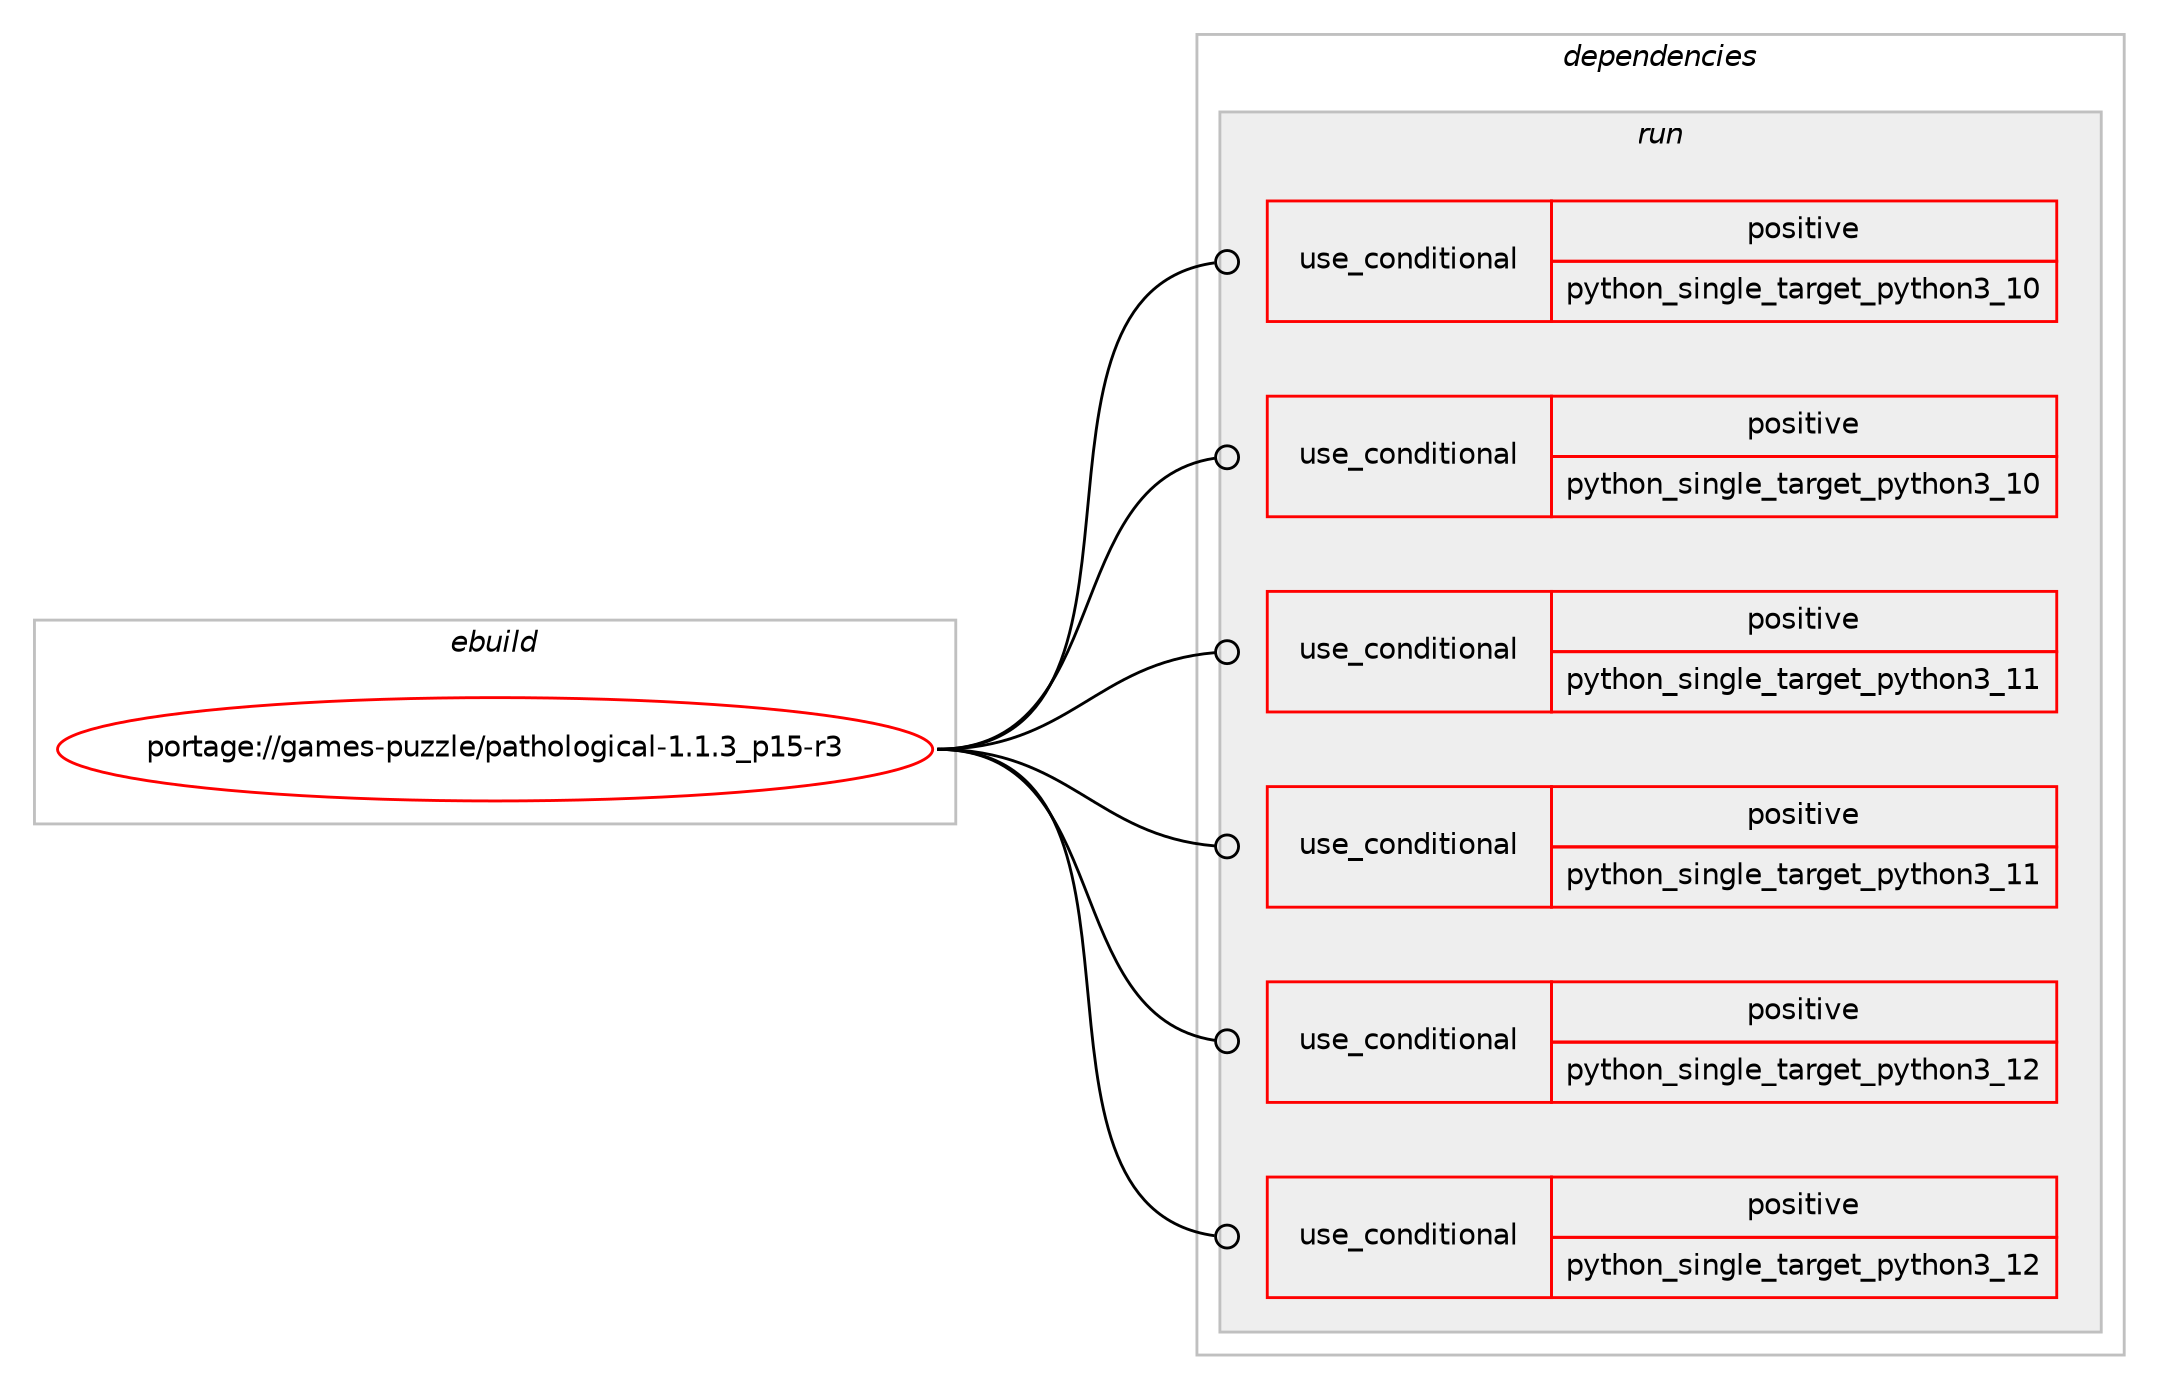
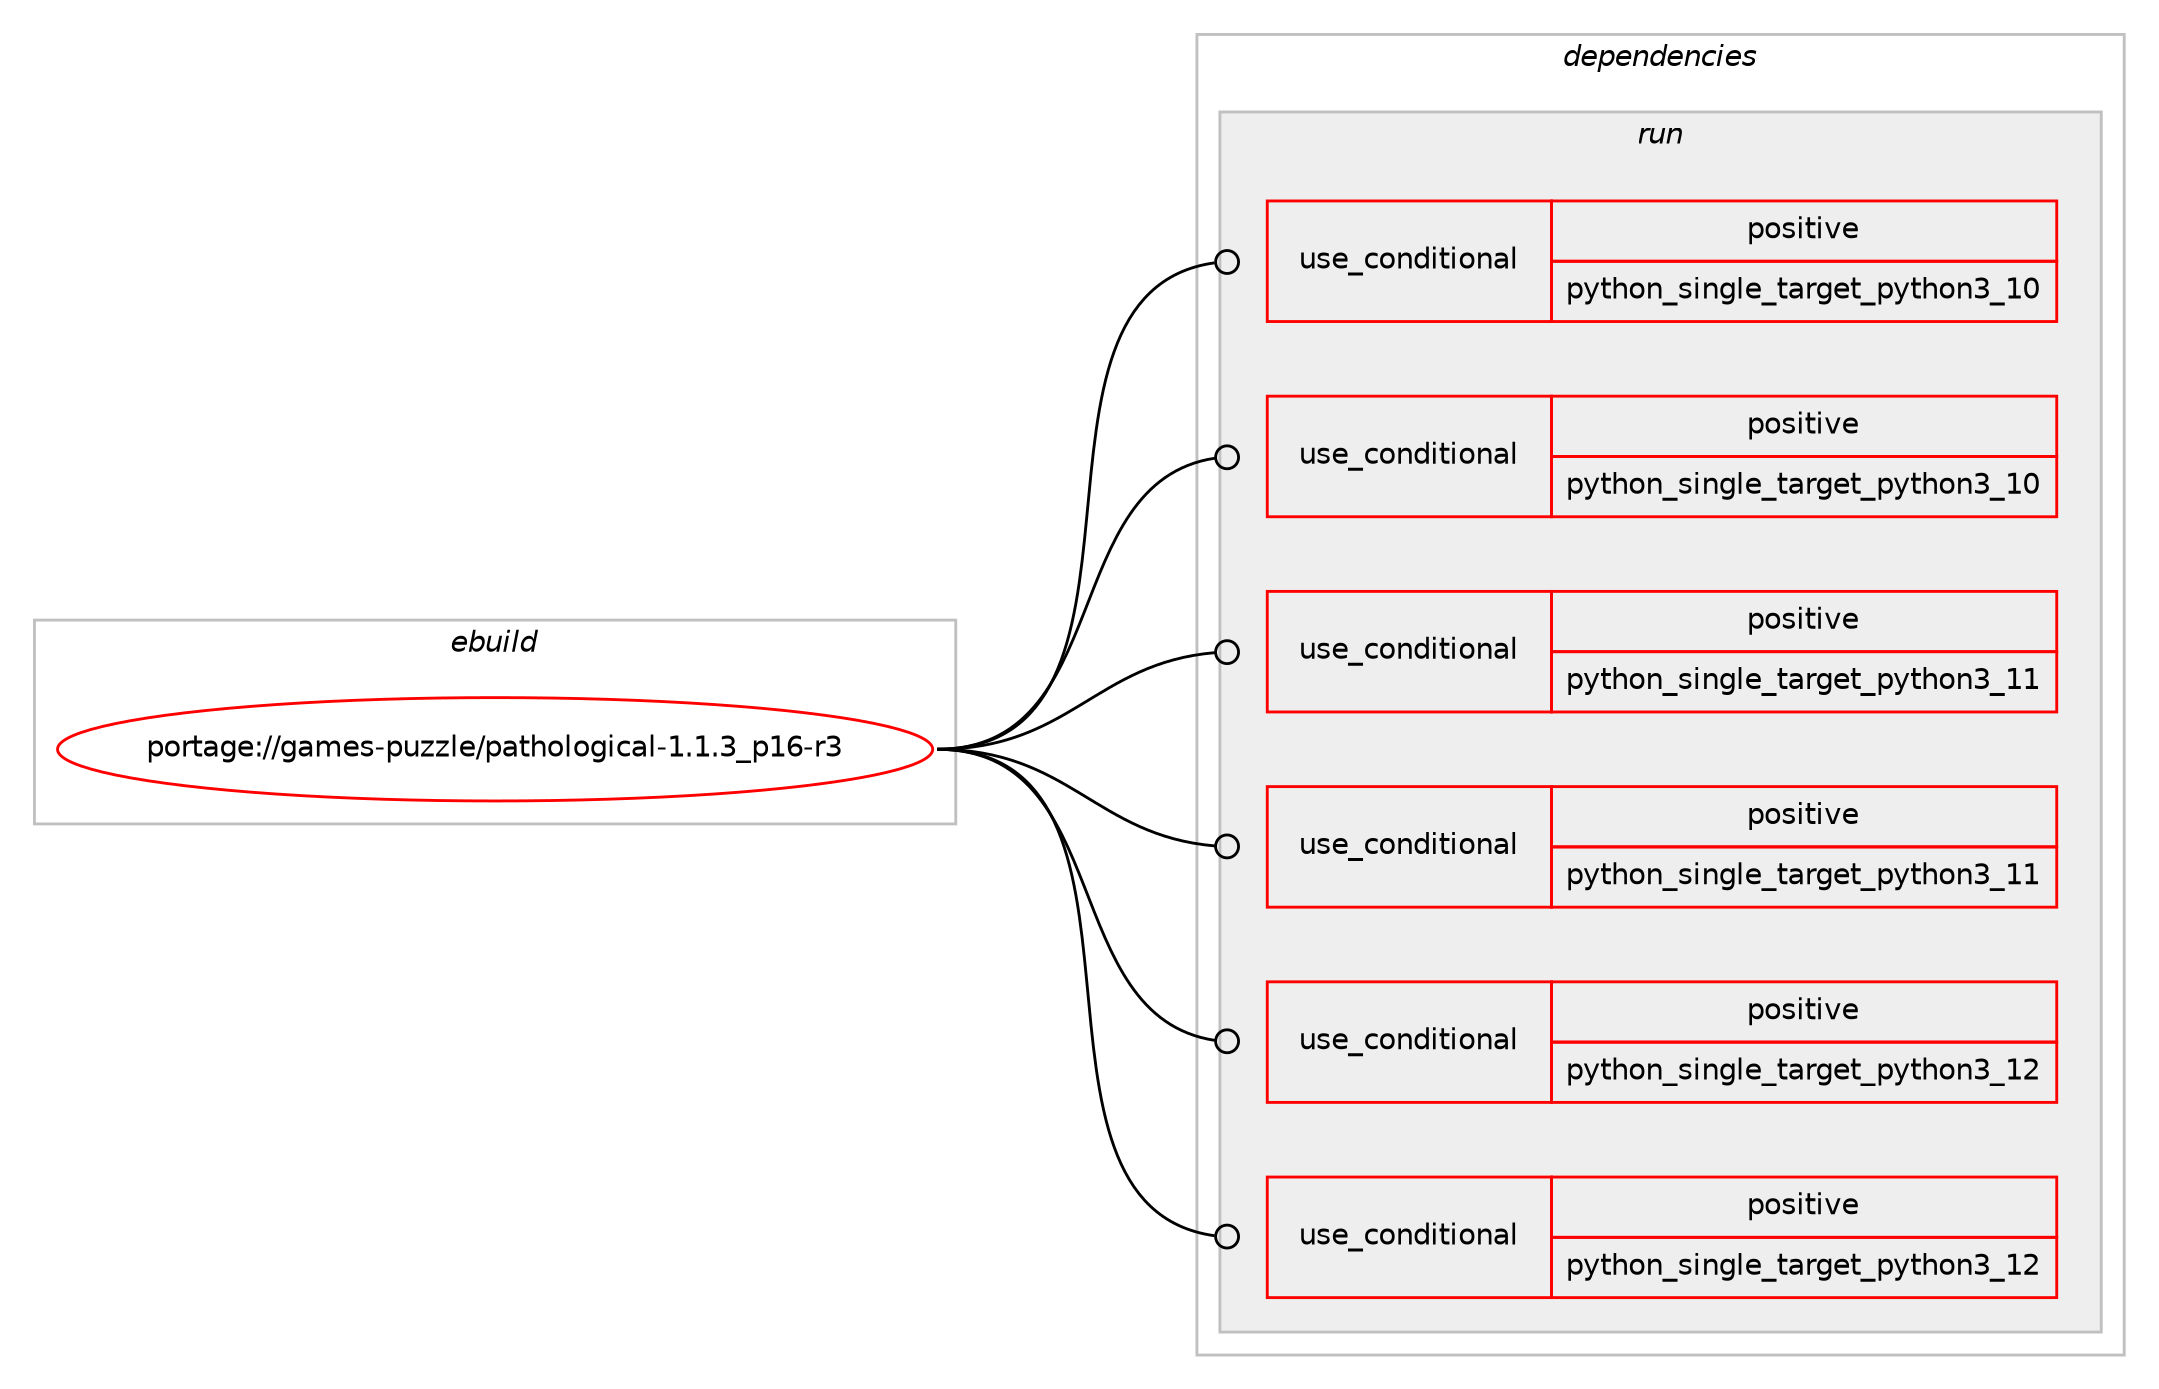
node "portage://games-puzzle/pathological-1.1.3_p15-r3": label "portage://games-puzzle/pathological-1.1.3_p15-r3" -> "portage://games-puzzle/pathological-1.1.3_p16-r3"
